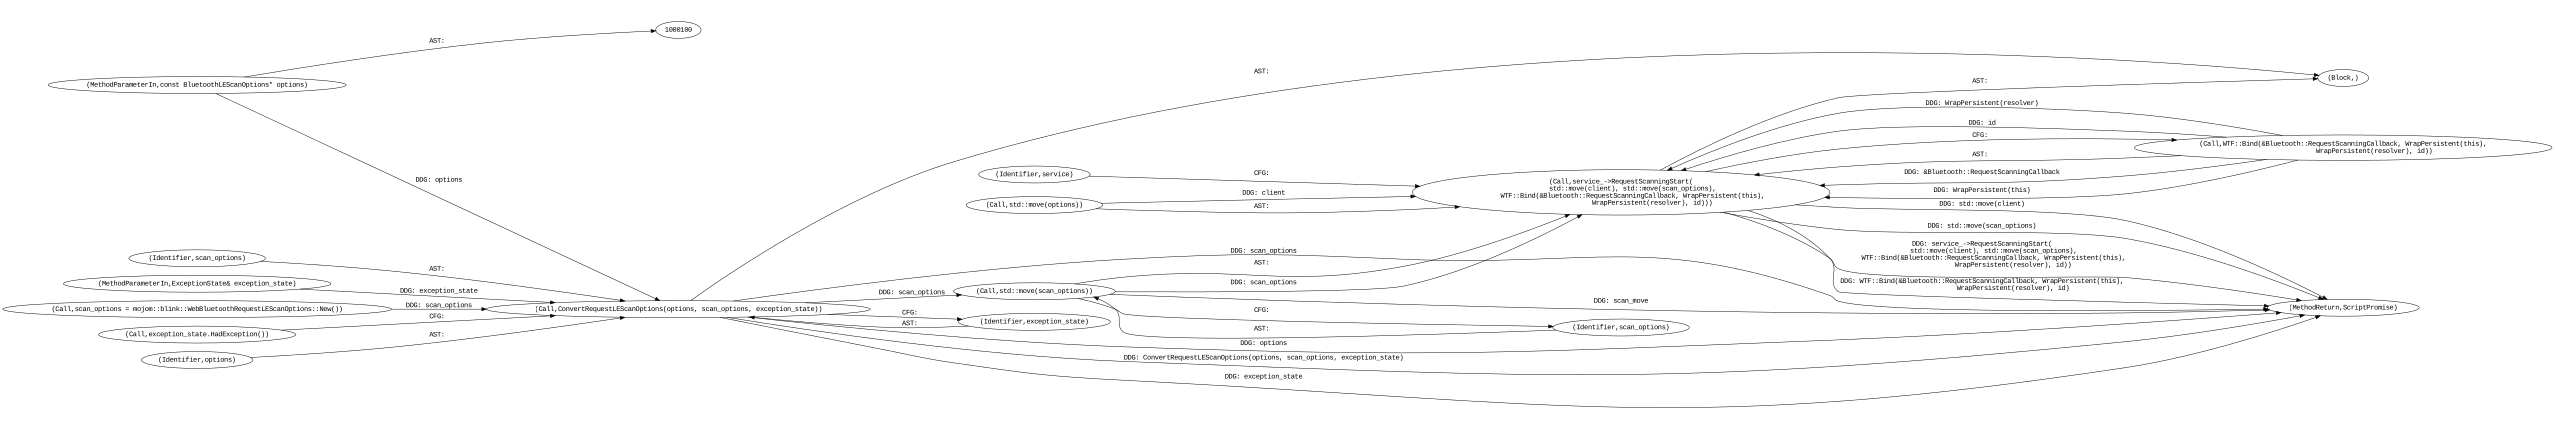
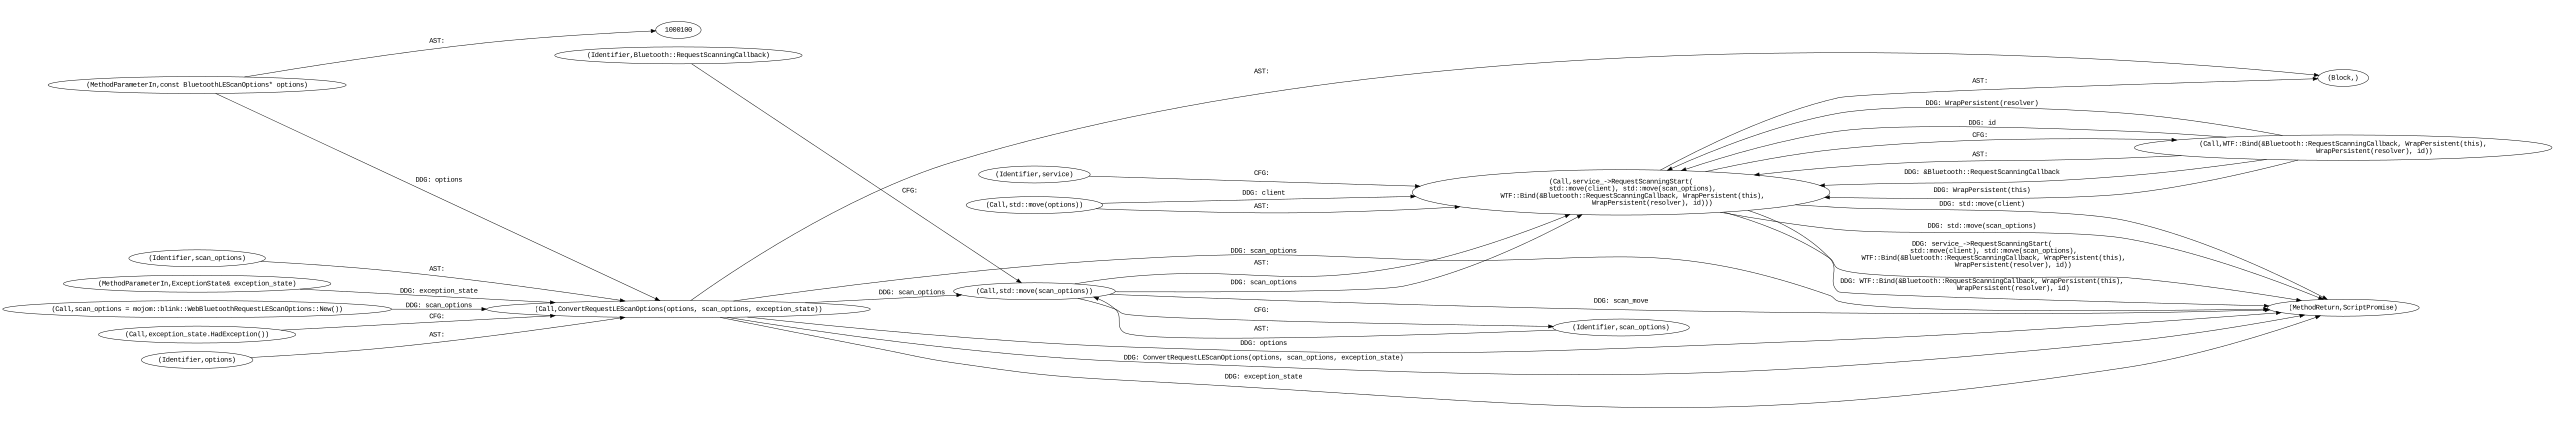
node "(Identifier,Bluetooth::RequestScanningCallback)": added
node "(Identifier,exception_state)": removed
